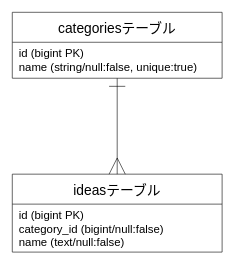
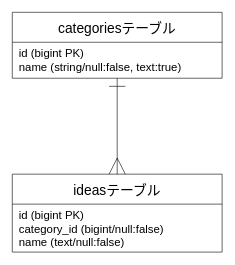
node "id (bigint PK) name (string/null:false, unique:true)": label "id (bigint PK) name (string/null:false, unique:true)" -> "id (bigint PK) name (string/null:false, text:true)"
